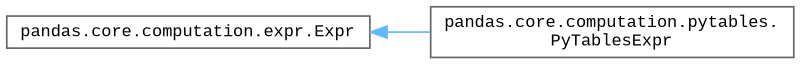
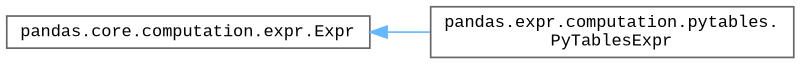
node "pandas.core.computation.pytables. PyTablesExpr": label "pandas.core.computation.pytables. PyTablesExpr" -> "pandas.expr.computation.pytables. PyTablesExpr"
